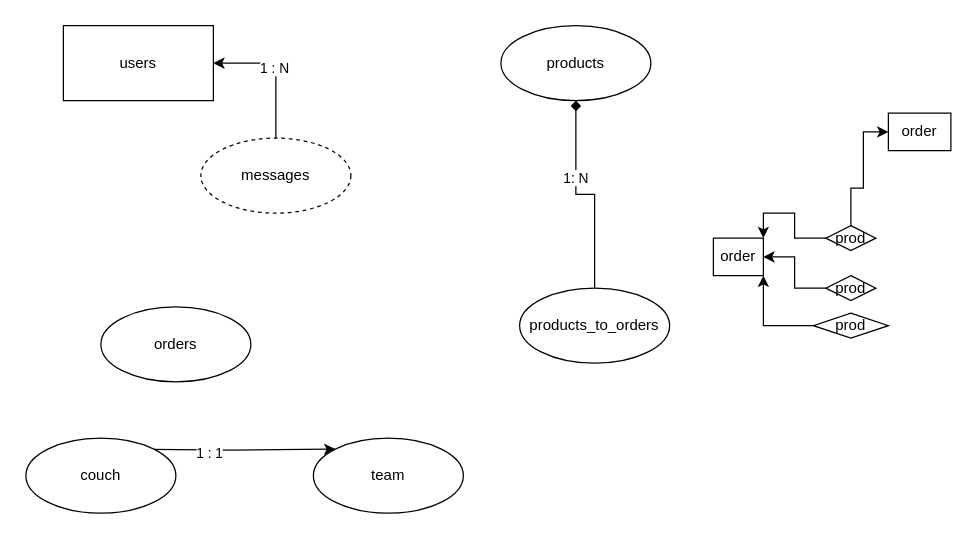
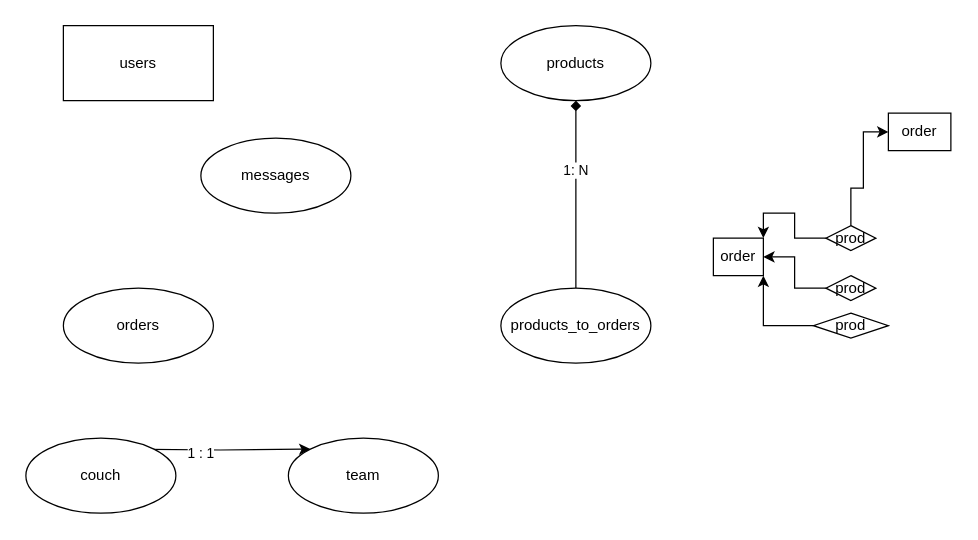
edge "messages" -> "users": removed, label "1 : N"
node "messages": style dashed -> solid
node "products_to_orders": moved (594, 326) -> (576, 326)
node "orders": moved (176, 344) -> (138, 326)
node "team": moved (388, 476) -> (363, 476)
